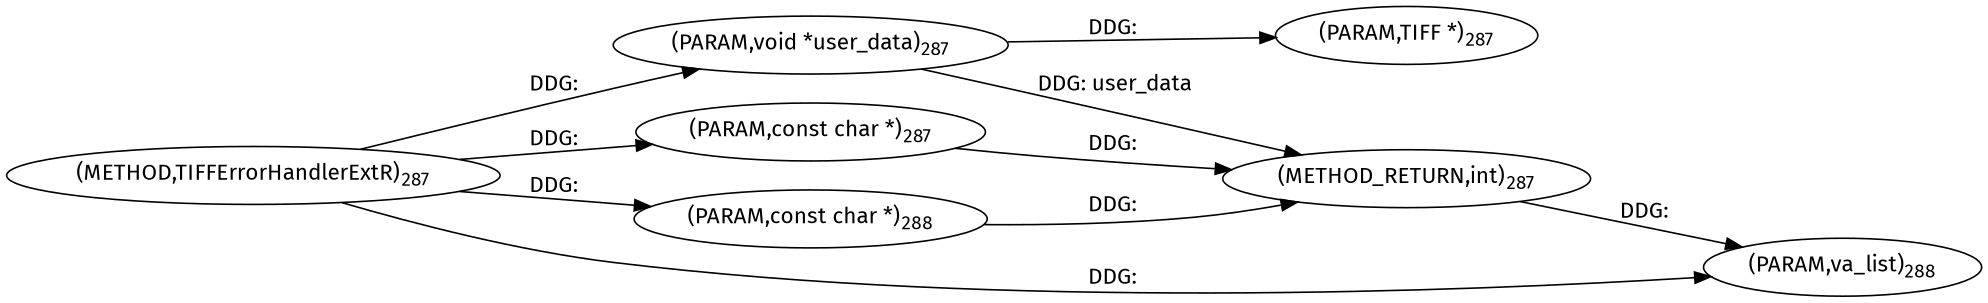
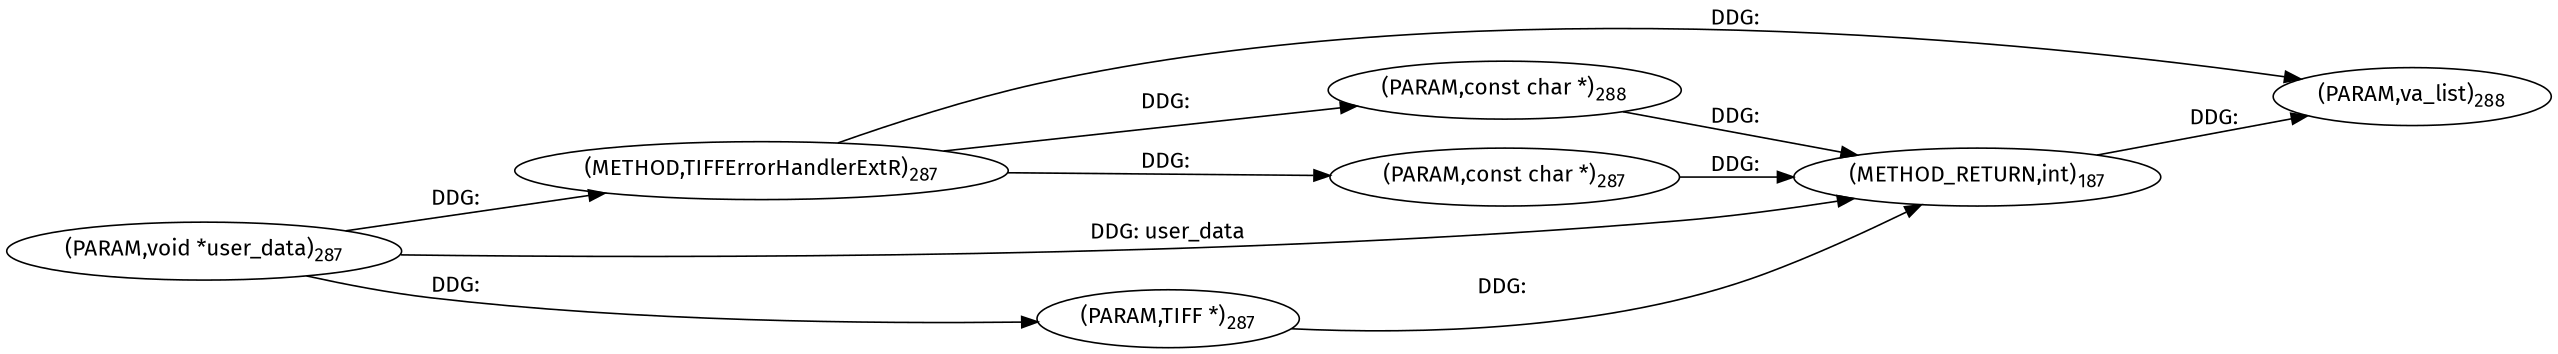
edge "(METHOD,TIFFErrorHandlerExtR)" -> "(PARAM,void *user_data)": reversed
node "(METHOD_RETURN,int)": text "287" -> "187"
edge "(PARAM,TIFF *)" -> "(METHOD_RETURN,int)": added, label "DDG:"
